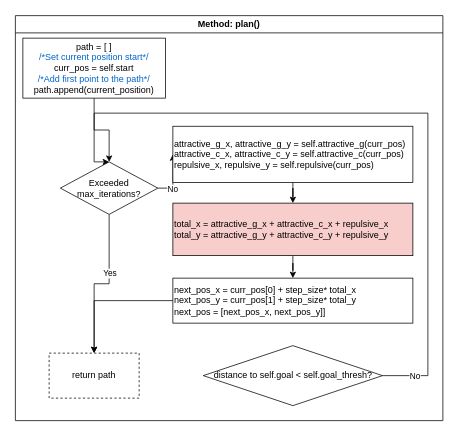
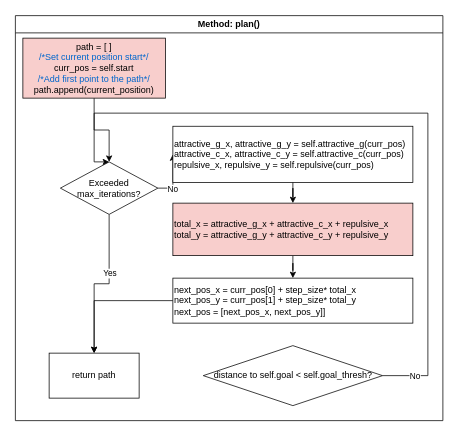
node "path = [ ] /*Set current position start*/ curr_pos = self.start /*Add first point to the path*/ path.append(current_position)": fillcolor #ffffff -> #f8cecc
node "return path": style dashed -> solid
